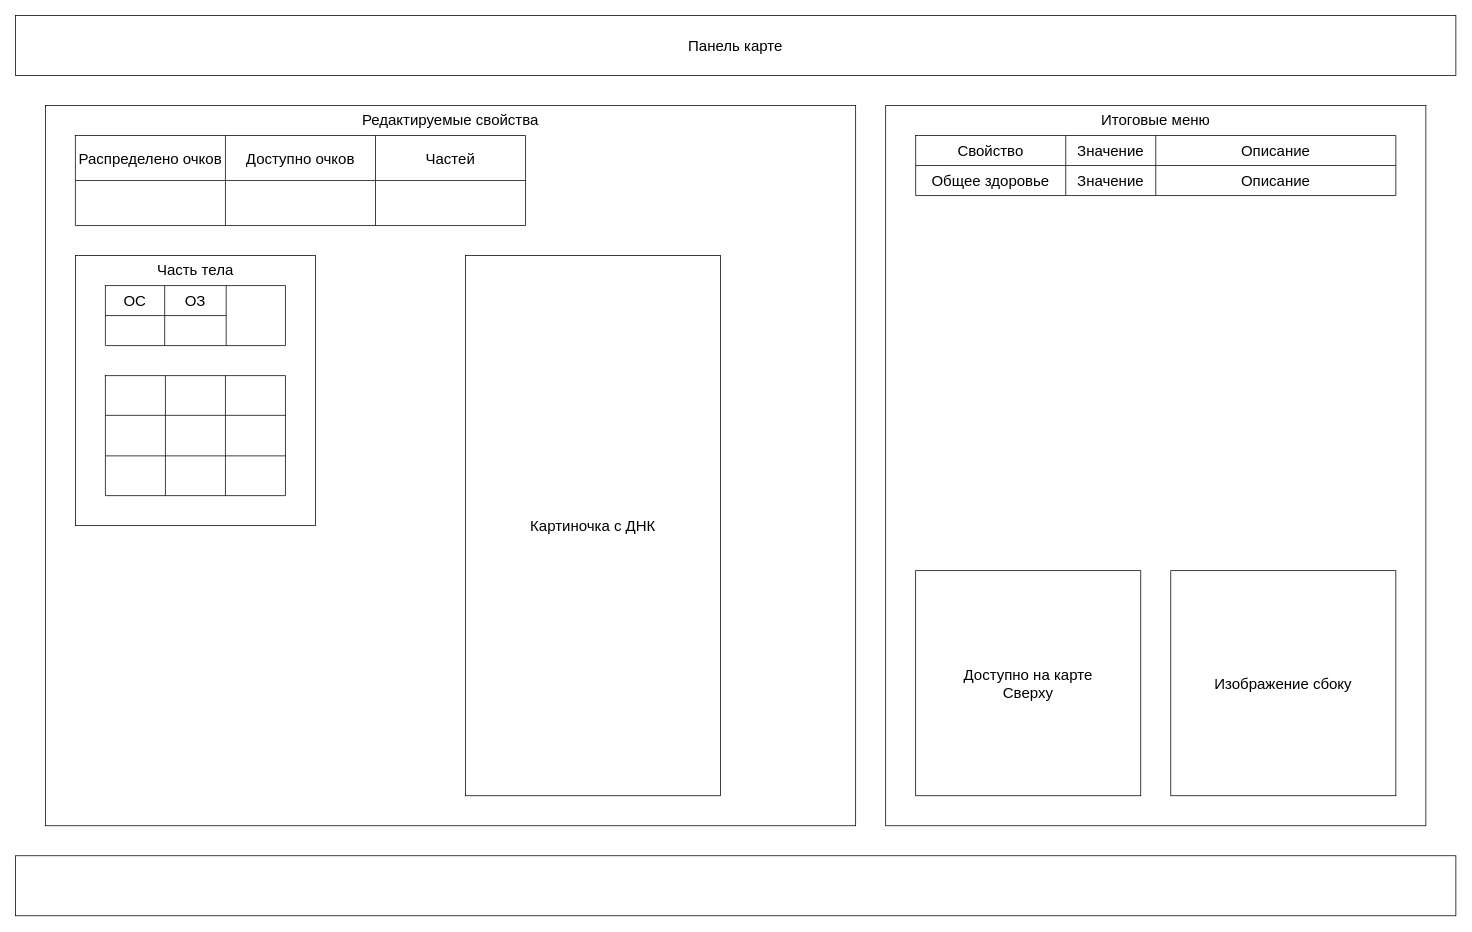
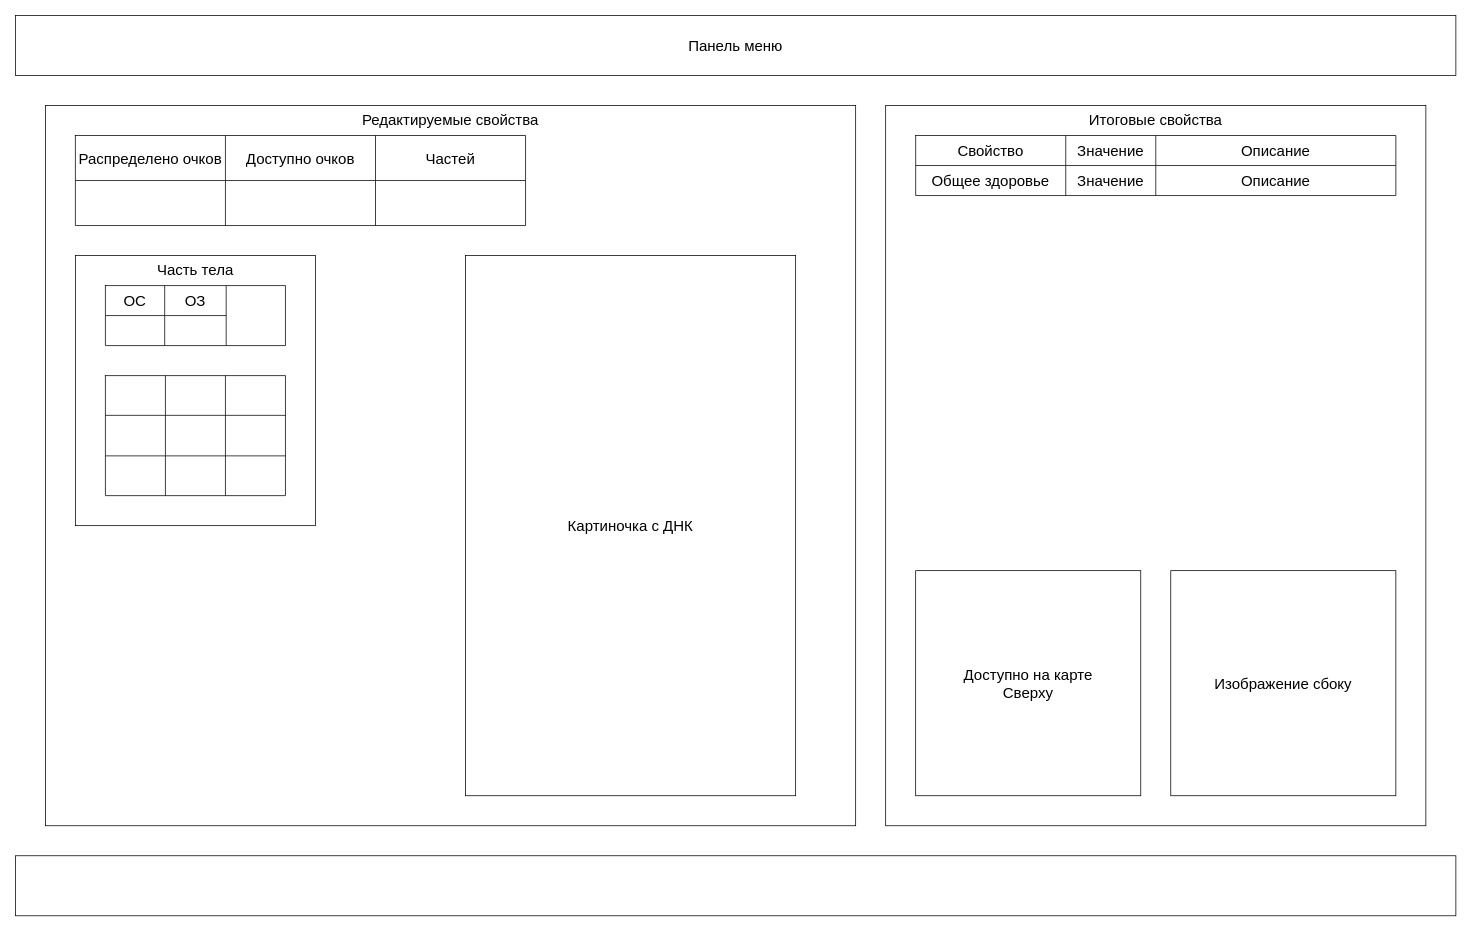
node "Панель карте": label "Панель карте" -> "Панель меню"
node "Итоговые меню": label "Итоговые меню" -> "Итоговые свойства"
node "Картиночка с ДНК": size 255x540 -> 330x540
